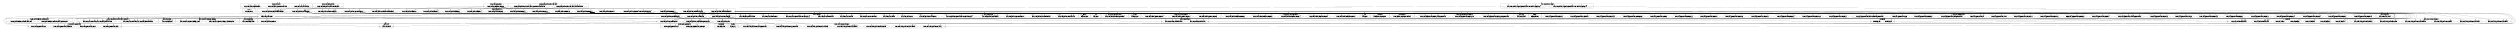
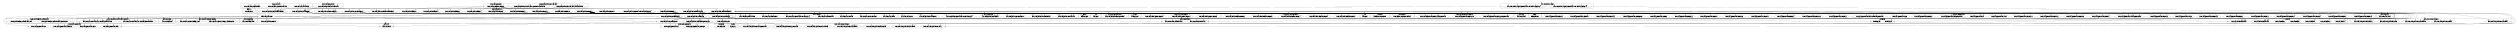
node "Moose::Meta::Role::Attribute::attribute_verify_class": label "Moose::Meta::Role::Attribute::attribute_verify_class" -> "Moose::Meta::Role::Attribute::attribute_for_class"
cluster "Moose": label "Moose" -> "Registry"
node "Exporter::Meta::Attribute::interpolate_class": label "Exporter::Meta::Attribute::interpolate_class" -> "Moose::Meta::Attribute::interpolate_class"
node "Regexp::Util::TypeConstraints::BEGIN@30": label "Regexp::Util::TypeConstraints::BEGIN@30" -> "Moose::Util::TypeConstraints::BEGIN@30"
node "Moose::Util::MOP@8": label "Moose::Util::MOP@8" -> "Moose::Util::BEGIN@8"
node "Class::MOP::Mixin::AttributeCore::has_builder": removed
